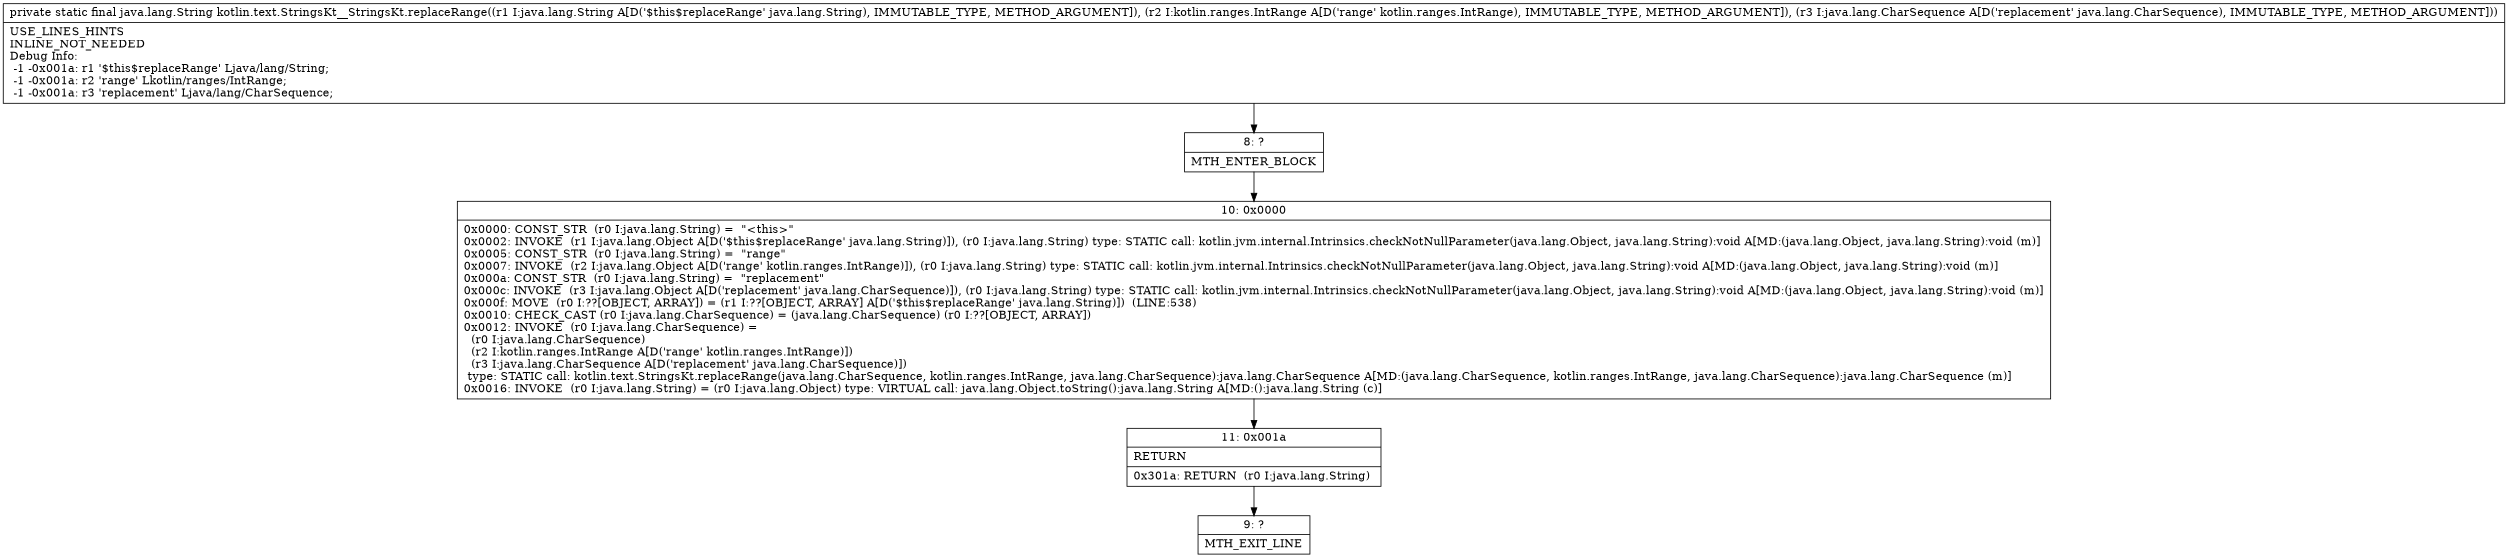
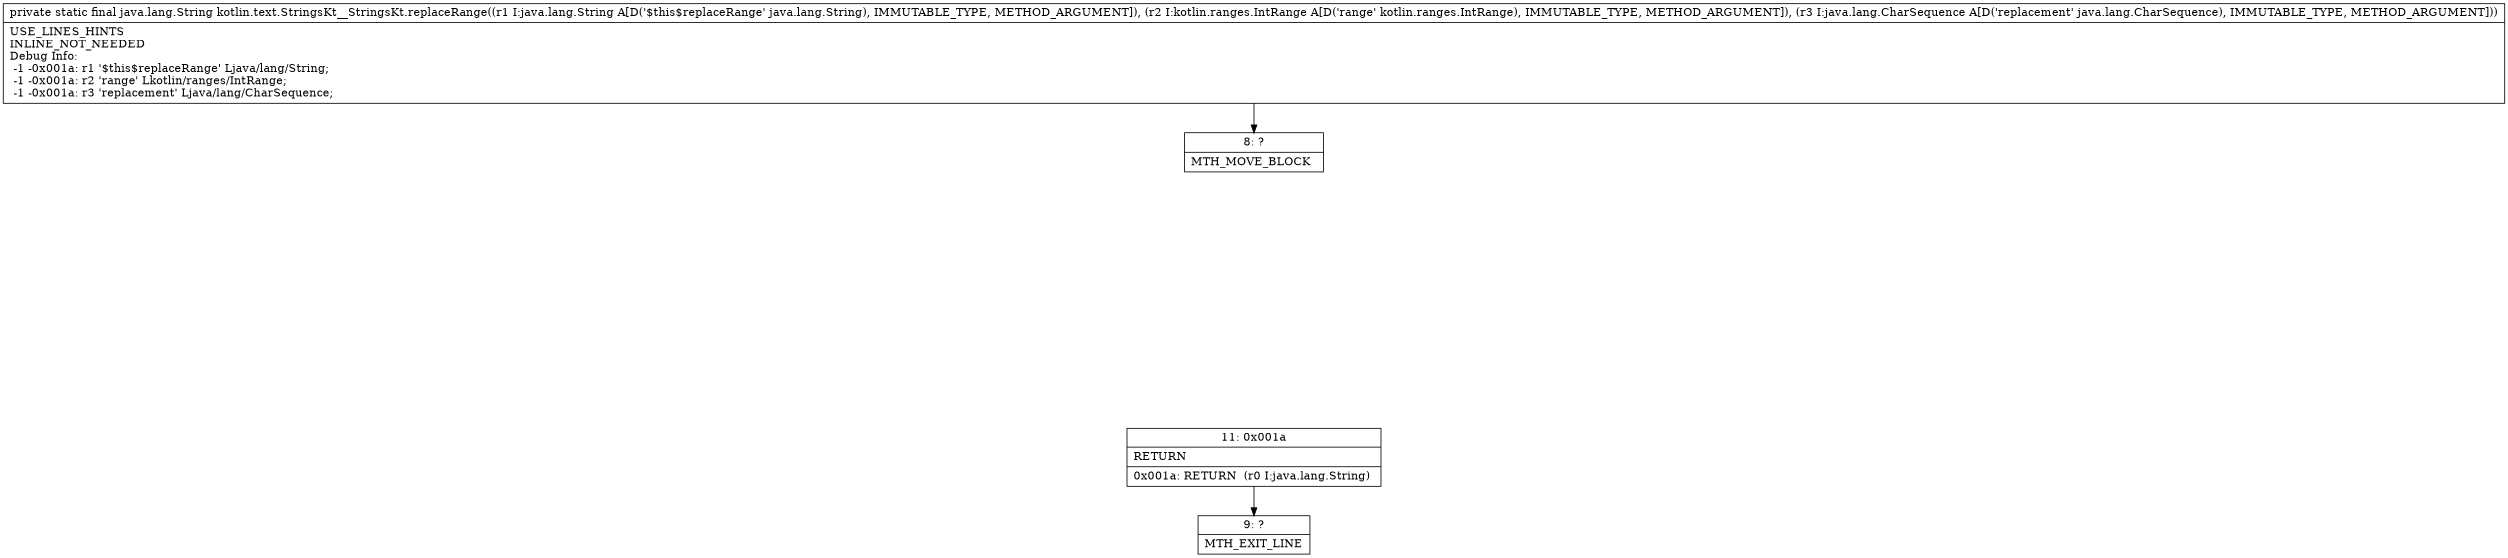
node "8: ?": text "MTH_ENTER_BLOCK" -> "MTH_MOVE_BLOCK"
node "10: 0x0000": removed
node "11: 0x001a": text "0x301a: RETURN  (r0 I:java.lang.String)" -> "0x001a: RETURN  (r0 I:java.lang.String)"
